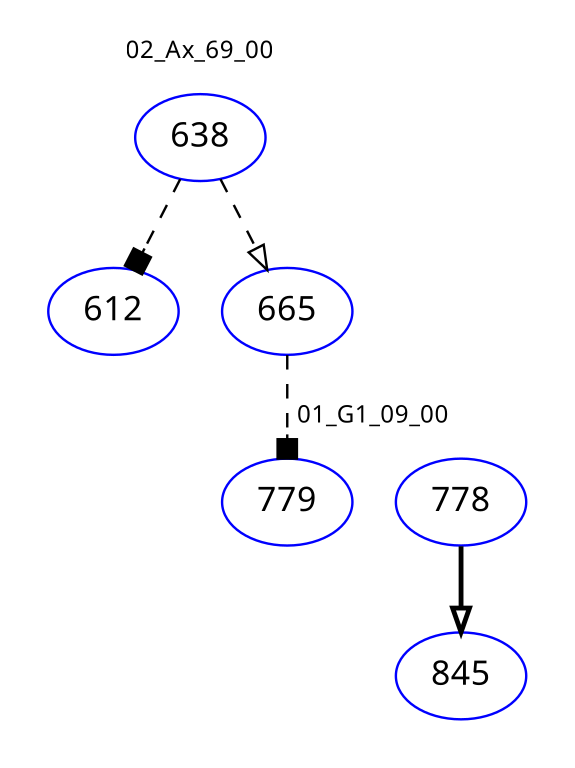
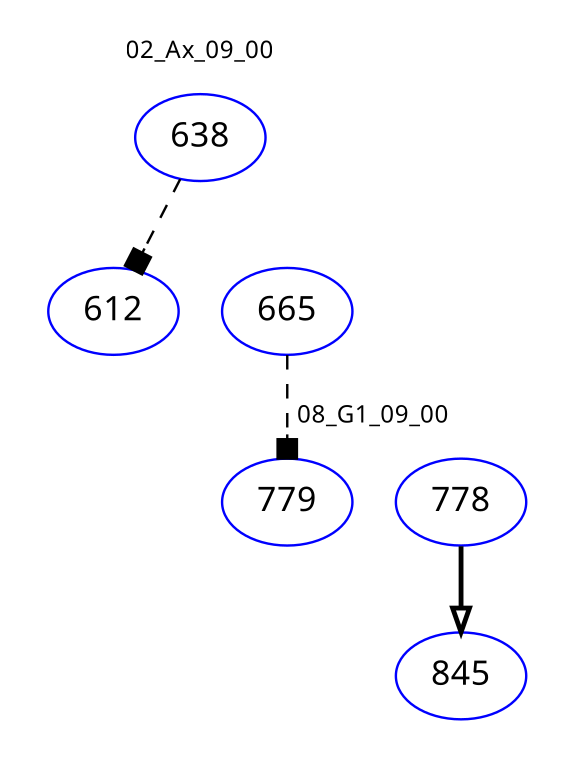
cluster "02_Ax_69_00": label "02_Ax_69_00" -> "02_Ax_09_00"
edge "638" -> "665": removed
cluster "01_G1_09_00": label "01_G1_09_00" -> "08_G1_09_00"
